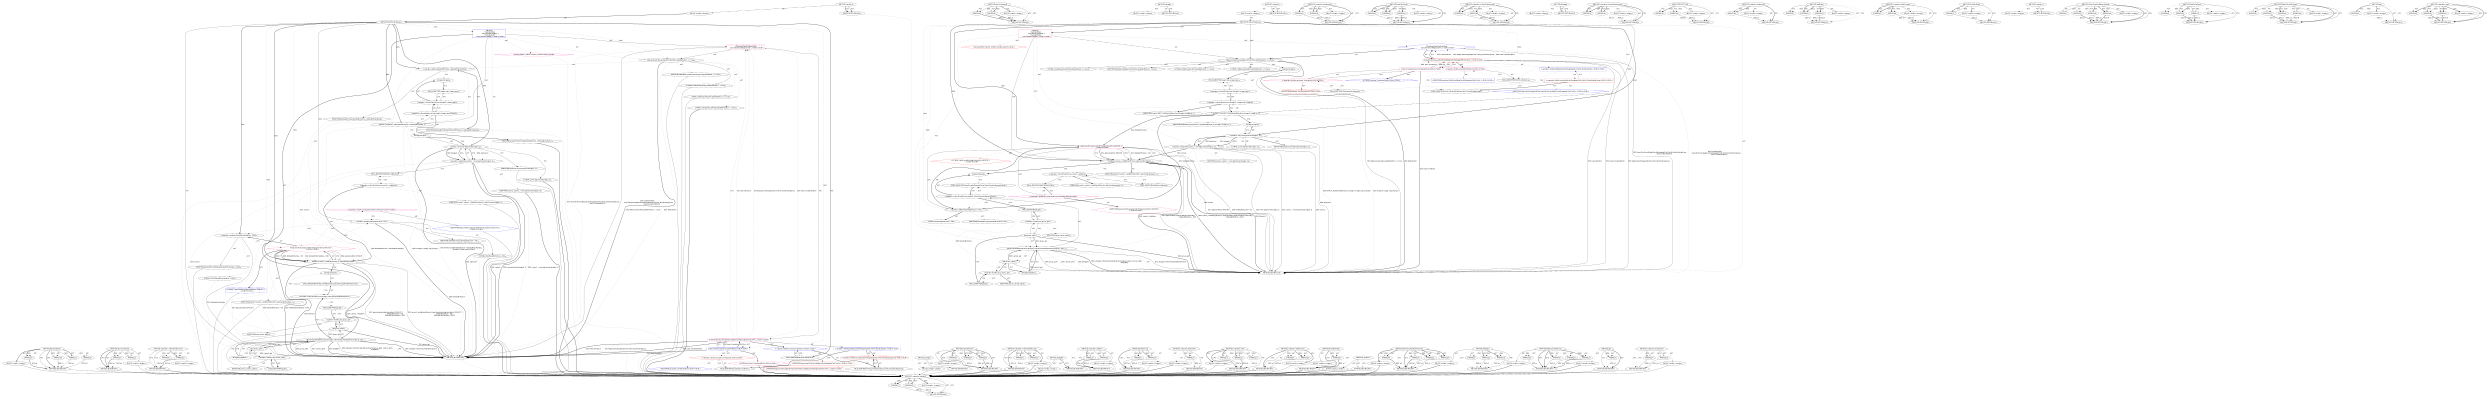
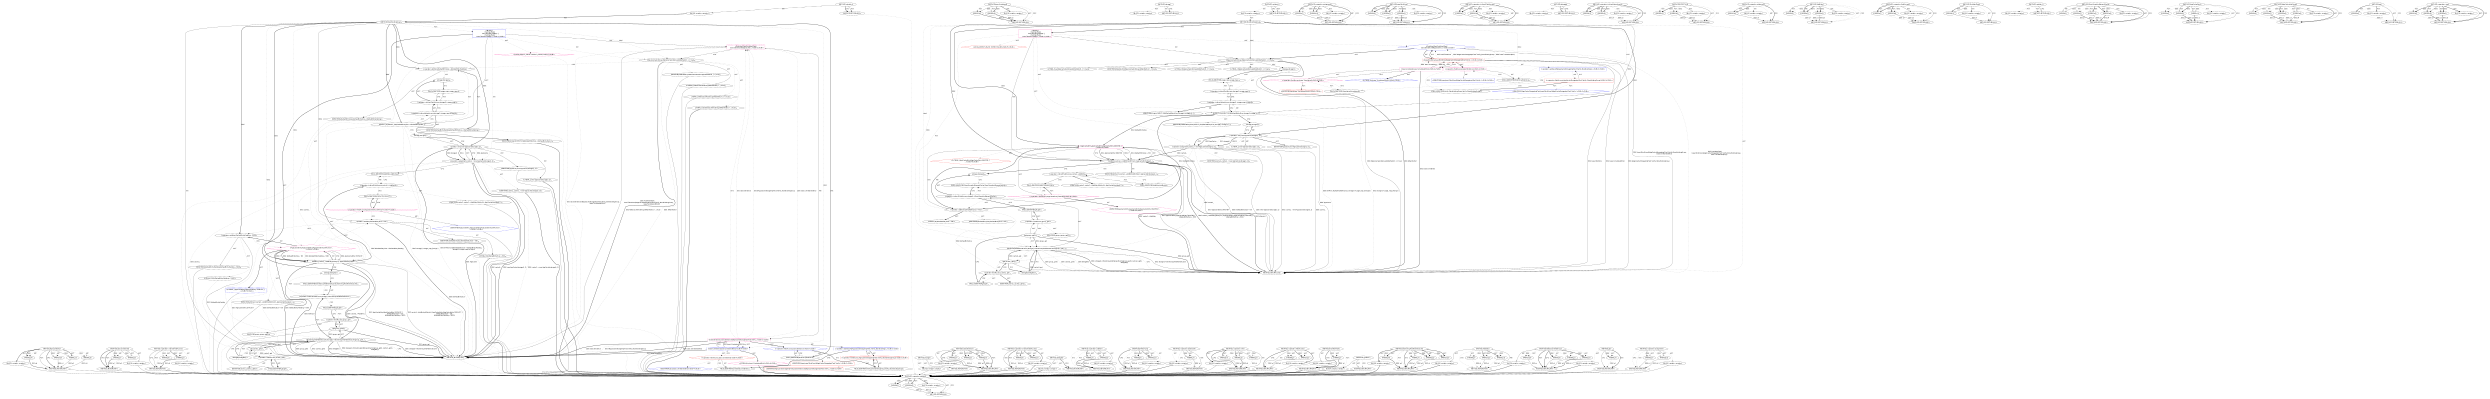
node "(FIELD_IDENTIFIER,EXPLICIT,EXPLICIT)": added
